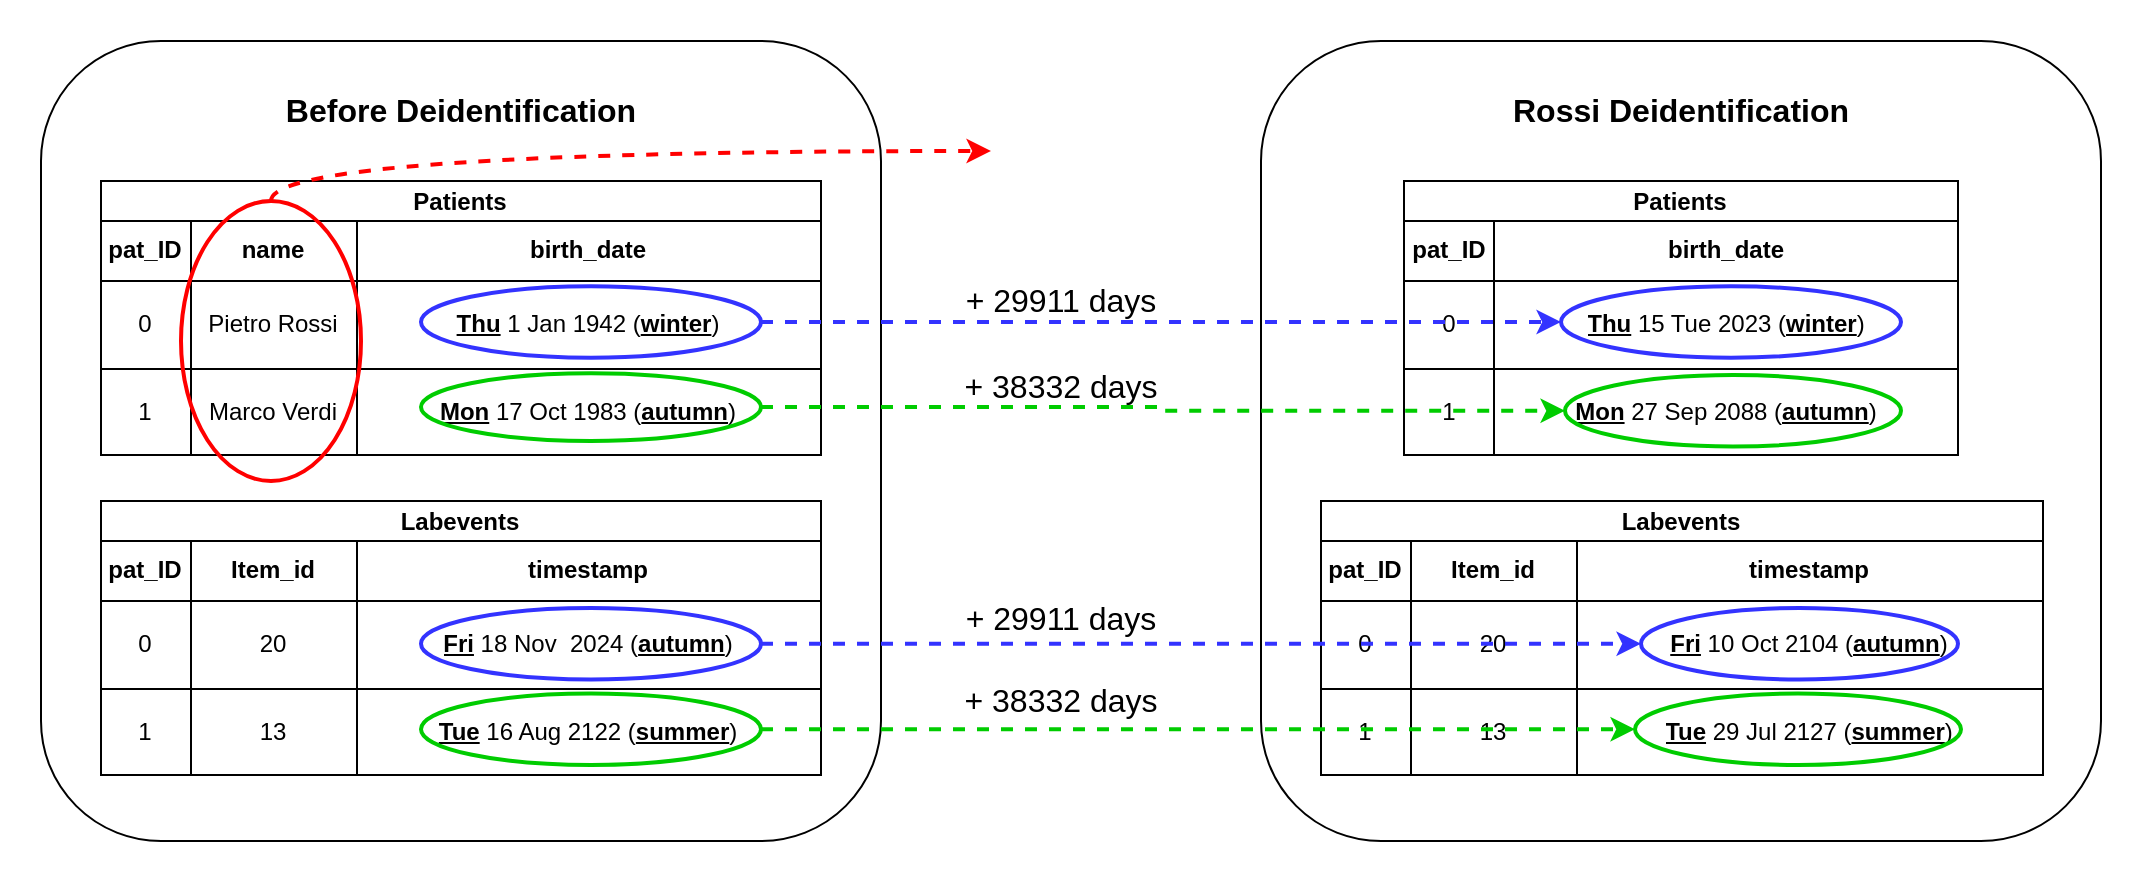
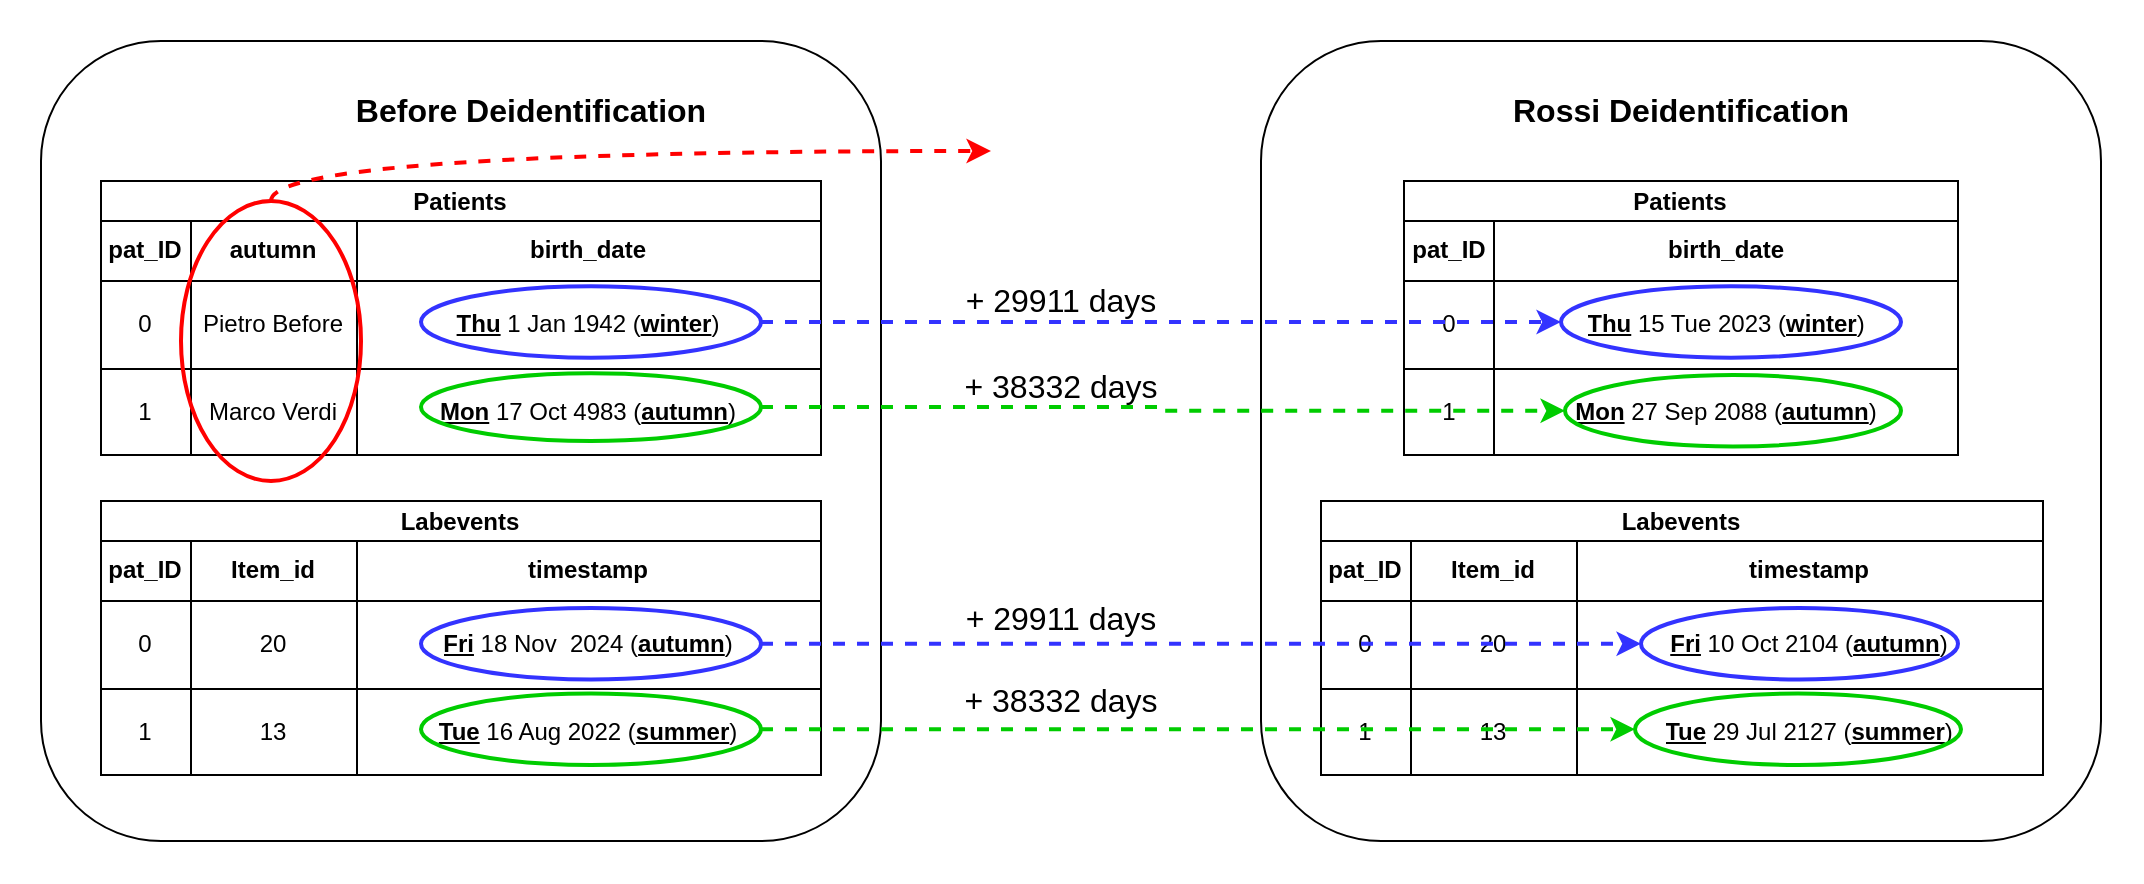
node "Before Deidentification": moved (461, 111) -> (531, 111)
node "name": label "name" -> "autumn"
node "Pietro Rossi": label "Pietro Rossi" -> "Pietro Before"
node "Mon 17 Oct 1983 (autumn)": label "Mon 17 Oct 1983 (autumn)" -> "Mon 17 Oct 4983 (autumn)"
node "Tue 16 Aug 2122 (summer)": label "Tue 16 Aug 2122 (summer)" -> "Tue 16 Aug 2022 (summer)"
